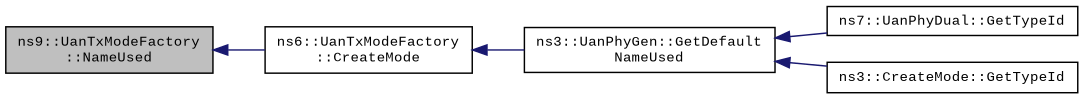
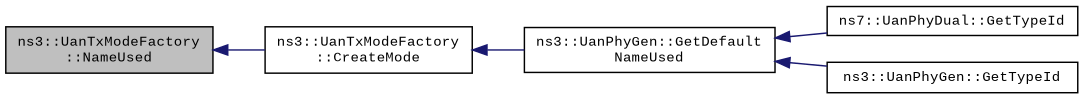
node "ns9::UanTxModeFactory ::NameUsed": label "ns9::UanTxModeFactory ::NameUsed" -> "ns3::UanTxModeFactory ::NameUsed"
node "ns6::UanTxModeFactory ::CreateMode": label "ns6::UanTxModeFactory ::CreateMode" -> "ns3::UanTxModeFactory ::CreateMode"
node "ns3::CreateMode::GetTypeId": label "ns3::CreateMode::GetTypeId" -> "ns3::UanPhyGen::GetTypeId"
